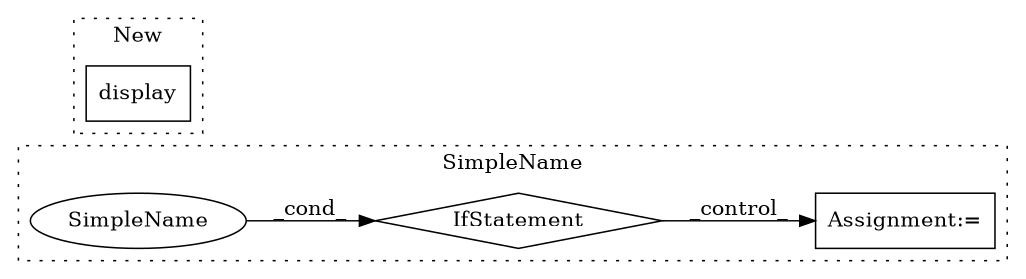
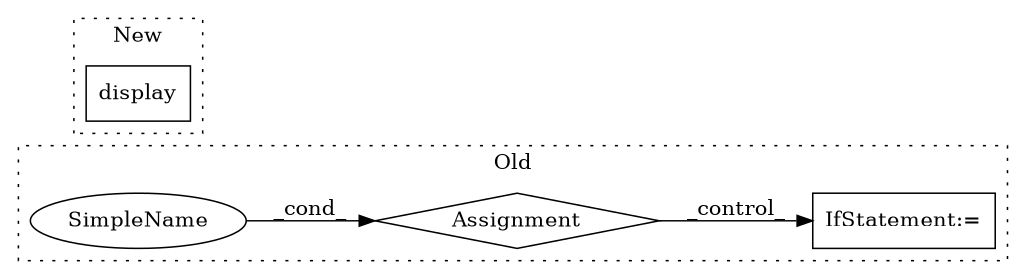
cluster "SimpleName": label "SimpleName" -> "Old"
node "IfStatement": label "IfStatement" -> "Assignment"
node "Assignment:=": label "Assignment:=" -> "IfStatement:="
